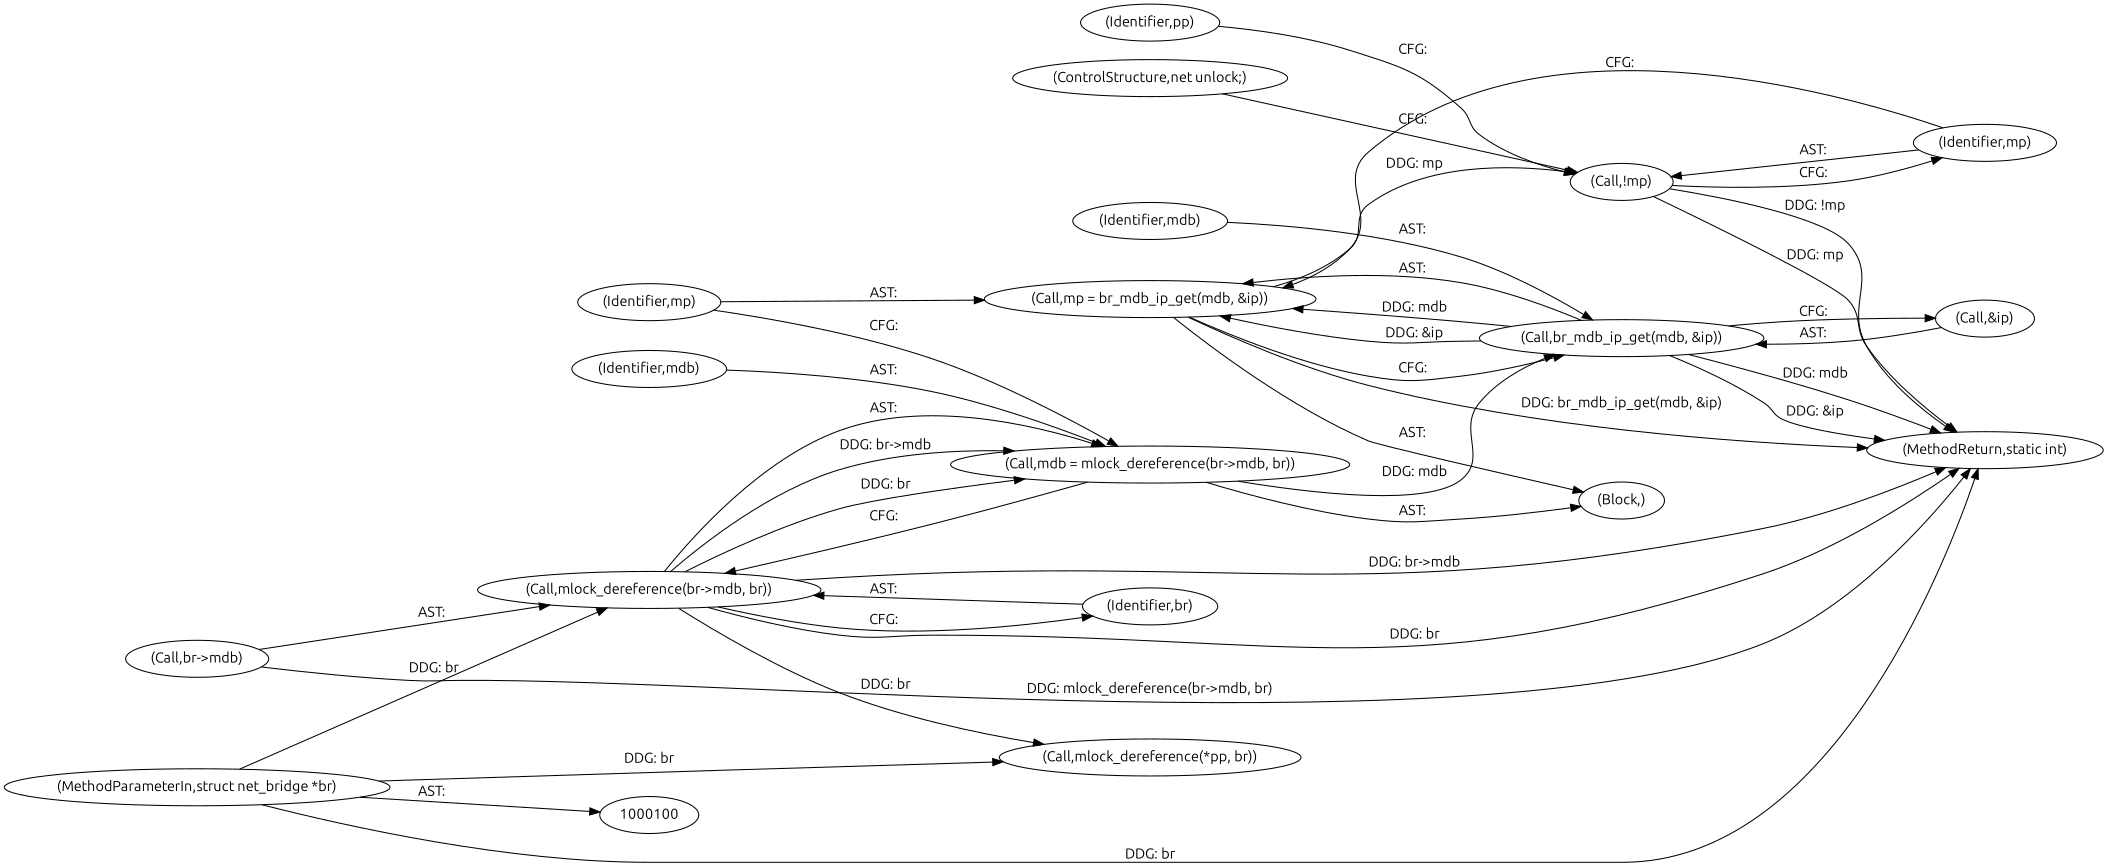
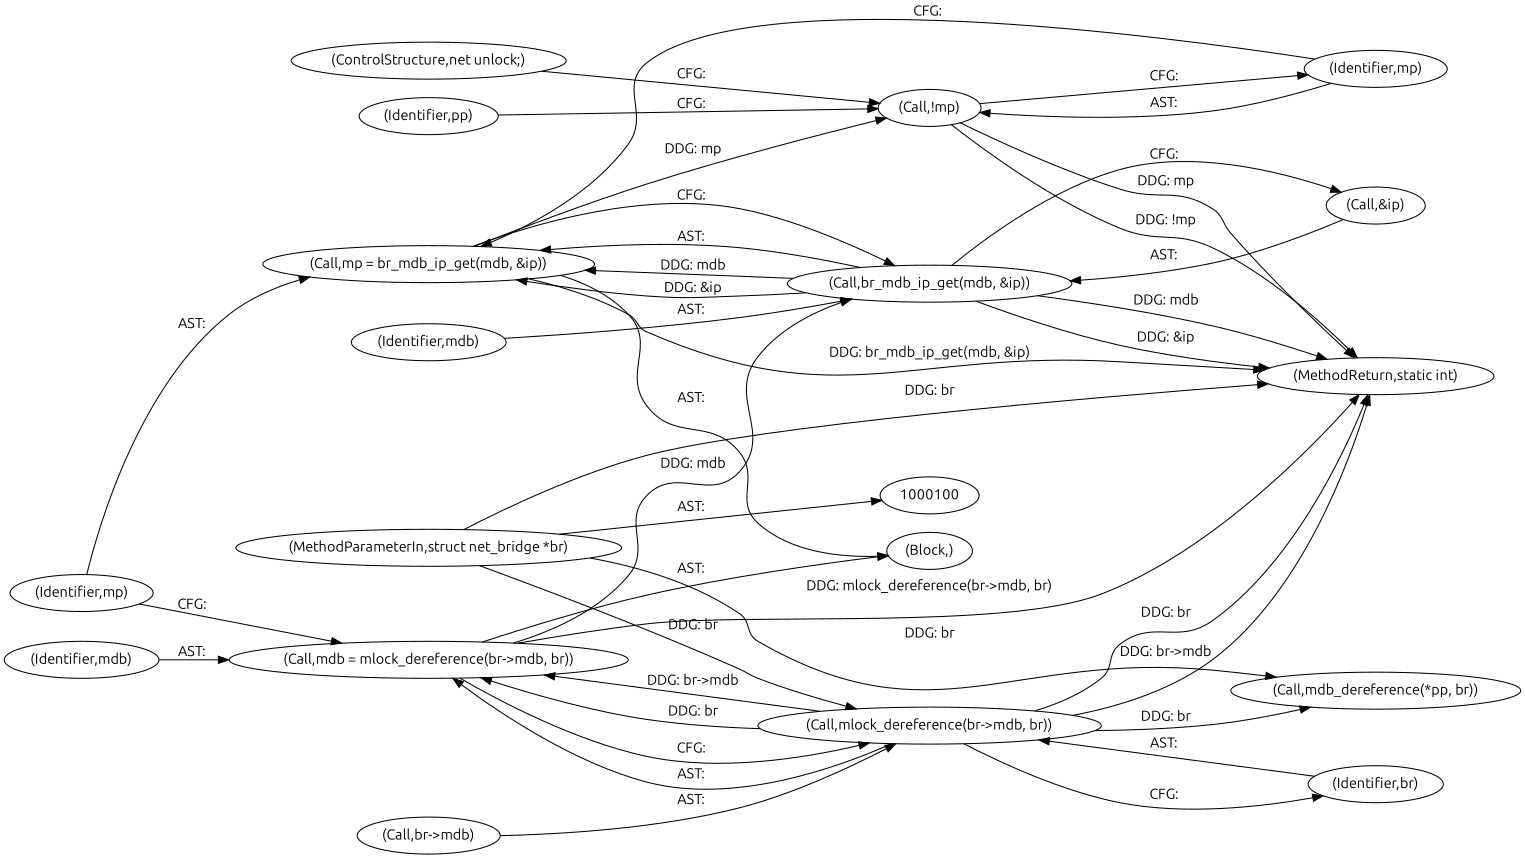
edge "(Call,br->mdb)" -> "(MethodReturn,static int)": now "(Call,mdb = mlock_dereference(br->mdb, br))" -> "(MethodReturn,static int)"
node "(Call,mlock_dereference(*pp, br))": label "(Call,mlock_dereference(*pp, br))" -> "(Call,mdb_dereference(*pp, br))"
